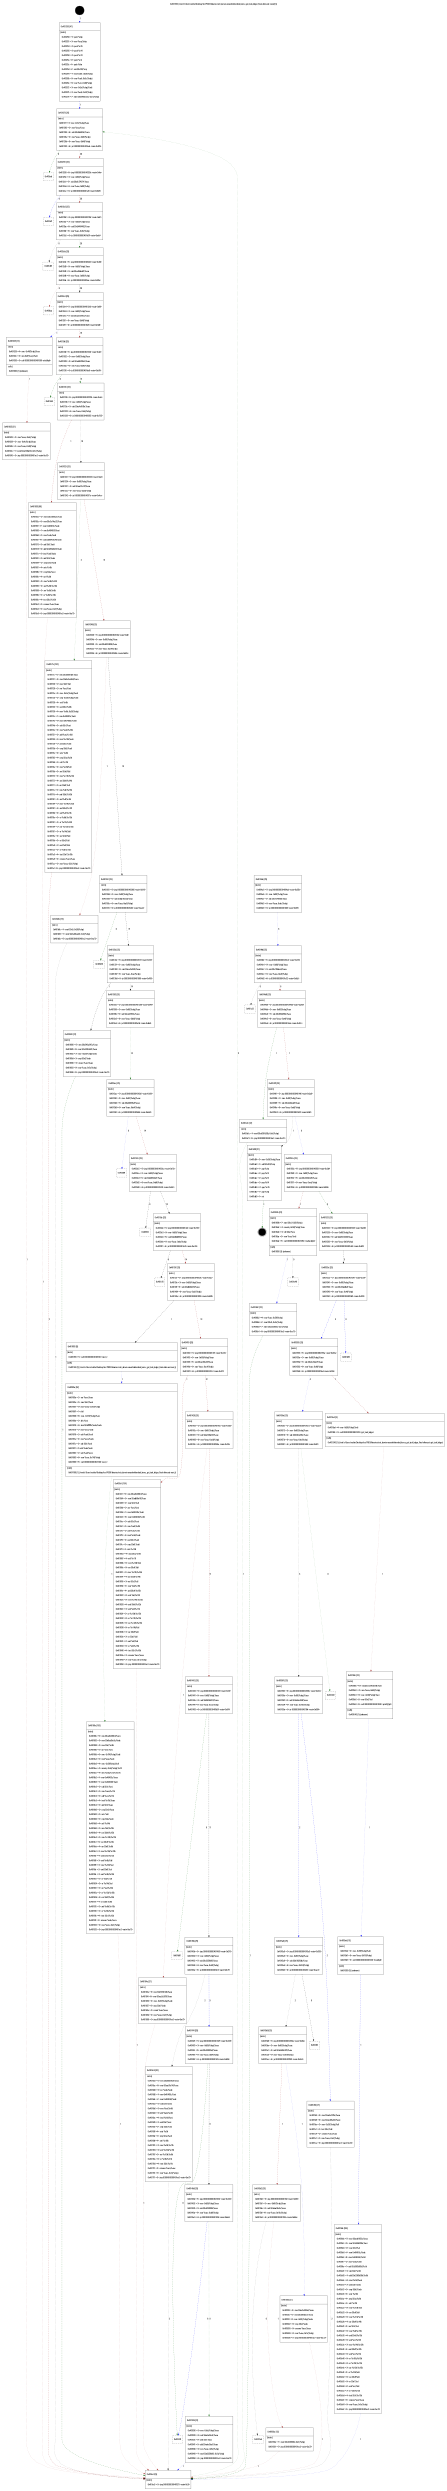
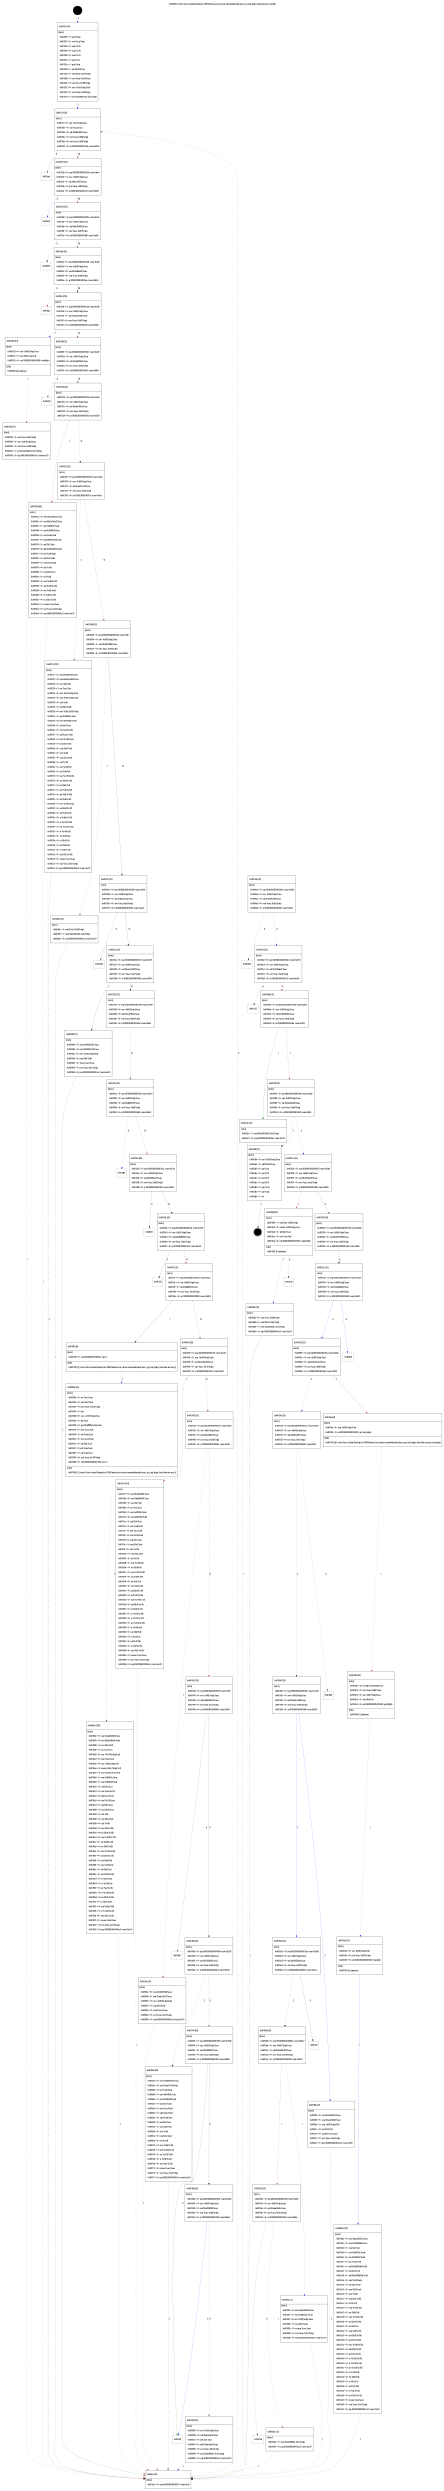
node "0x401665": added
edge "0x40145b [25]" -> "0x401474 [25]": color blue -> darkgreen
